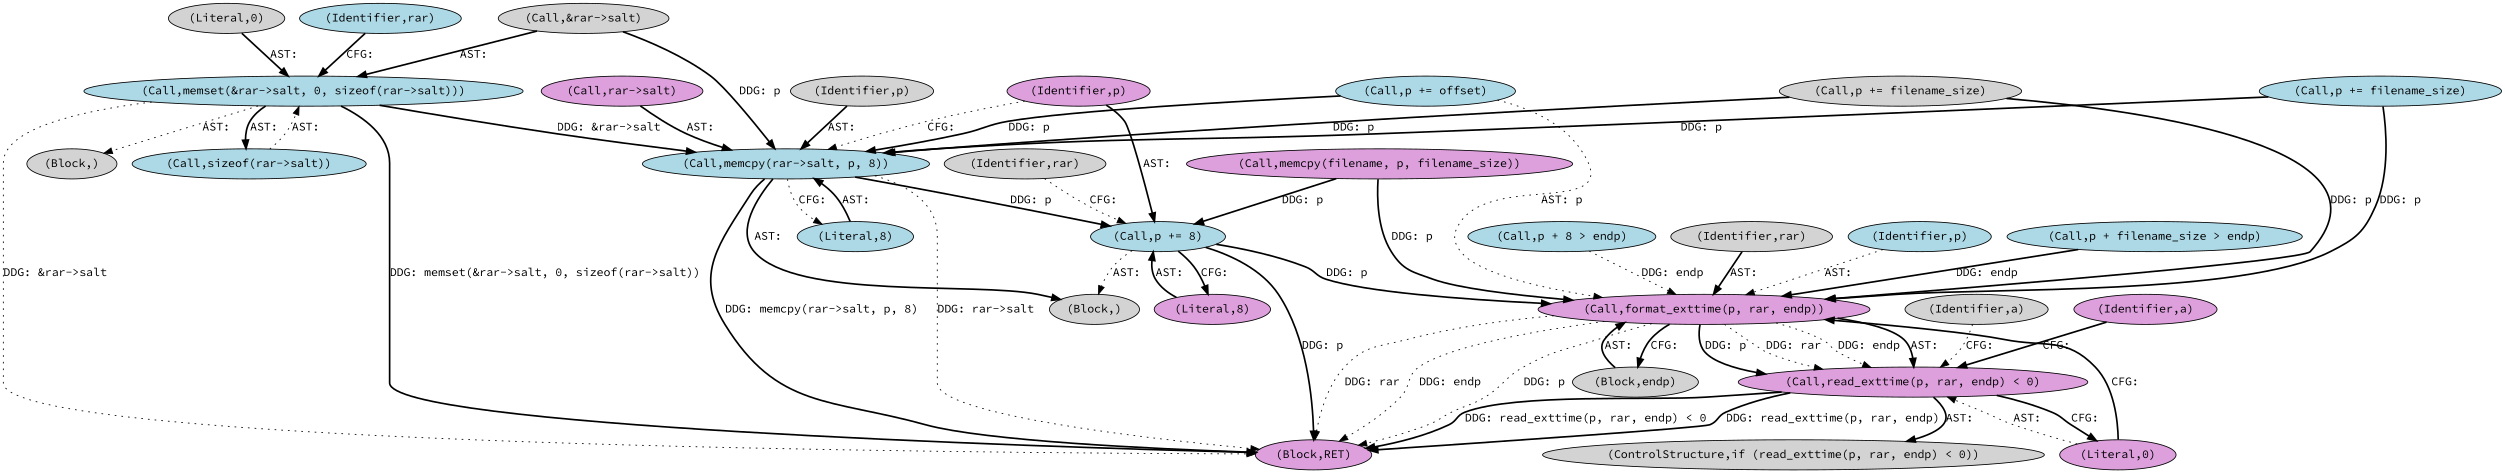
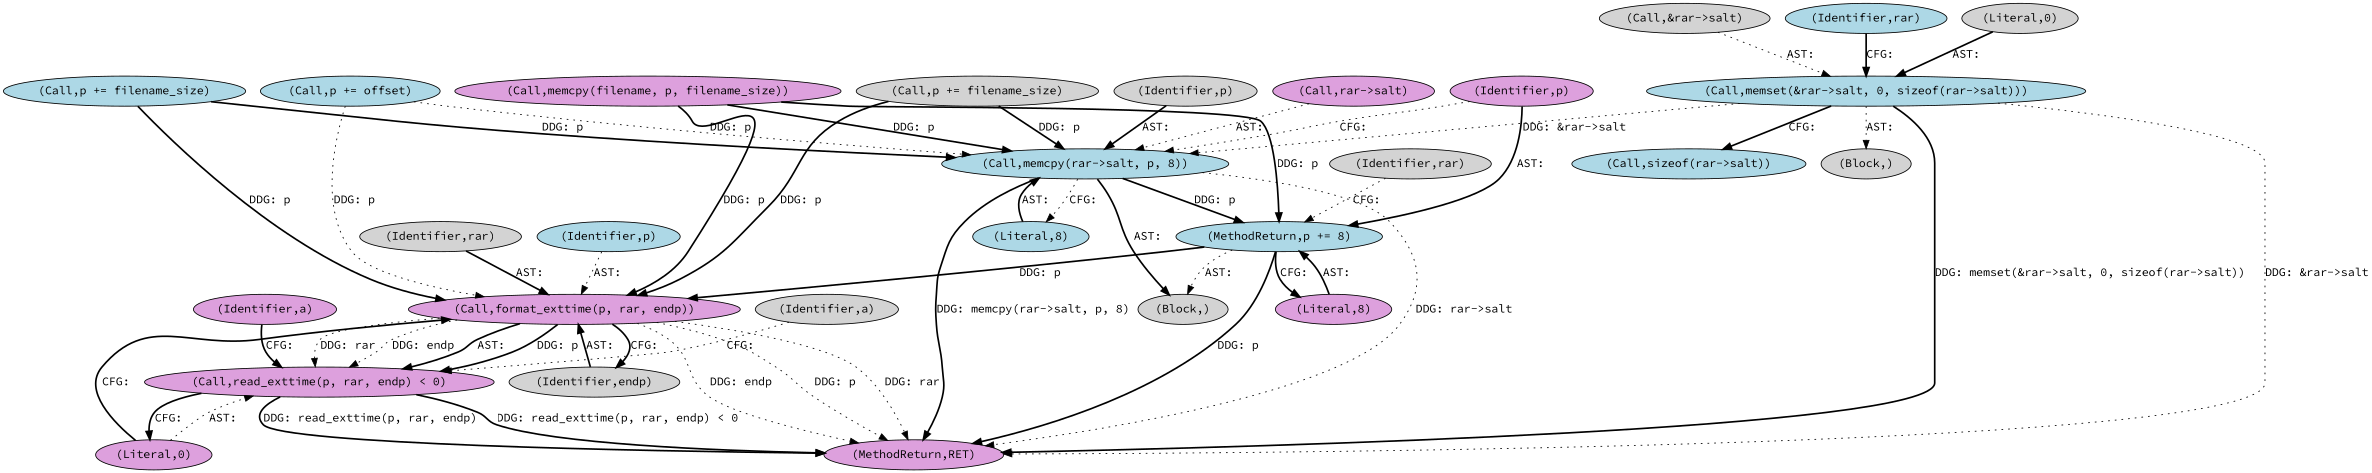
edge "(Call,&rar->salt)" -> "(Call,memset(&rar->salt, 0, sizeof(rar->salt)))": style bold -> dotted
edge "(Call,&rar->salt)" -> "(Call,memcpy(rar->salt, p, 8))": now "(Call,memcpy(filename, p, filename_size))" -> "(Call,memcpy(rar->salt, p, 8))"
edge "(Call,p += offset)" -> "(Call,memcpy(rar->salt, p, 8))": style bold -> dotted
edge "(Call,memset(&rar->salt, 0, sizeof(rar->salt)))" -> "(Call,sizeof(rar->salt))": label "AST: " -> "CFG: "
edge "(Call,memset(&rar->salt, 0, sizeof(rar->salt)))" -> "(Call,memcpy(rar->salt, p, 8))": style bold -> dotted
edge "(Call,rar->salt)" -> "(Call,memcpy(rar->salt, p, 8))": style bold -> dotted
edge "(Call,sizeof(rar->salt))" -> "(Call,memset(&rar->salt, 0, sizeof(rar->salt)))": removed, label "AST:"
edge "(Call,p += offset)" -> "(Call,format_exttime(p, rar, endp))": label "AST: p" -> "DDG: p"
node "(Call,p += 8)": label "(Call,p += 8)" -> "(MethodReturn,p += 8)"
node "(Call,p + 8 > endp)": removed
node "(Call,p + filename_size > endp)": removed
node "(Block,endp)": label "(Block,endp)" -> "(Identifier,endp)"
node "(Block,RET)": label "(Block,RET)" -> "(MethodReturn,RET)"
node "(ControlStructure,if (read_exttime(p, rar, endp) < 0))": removed
